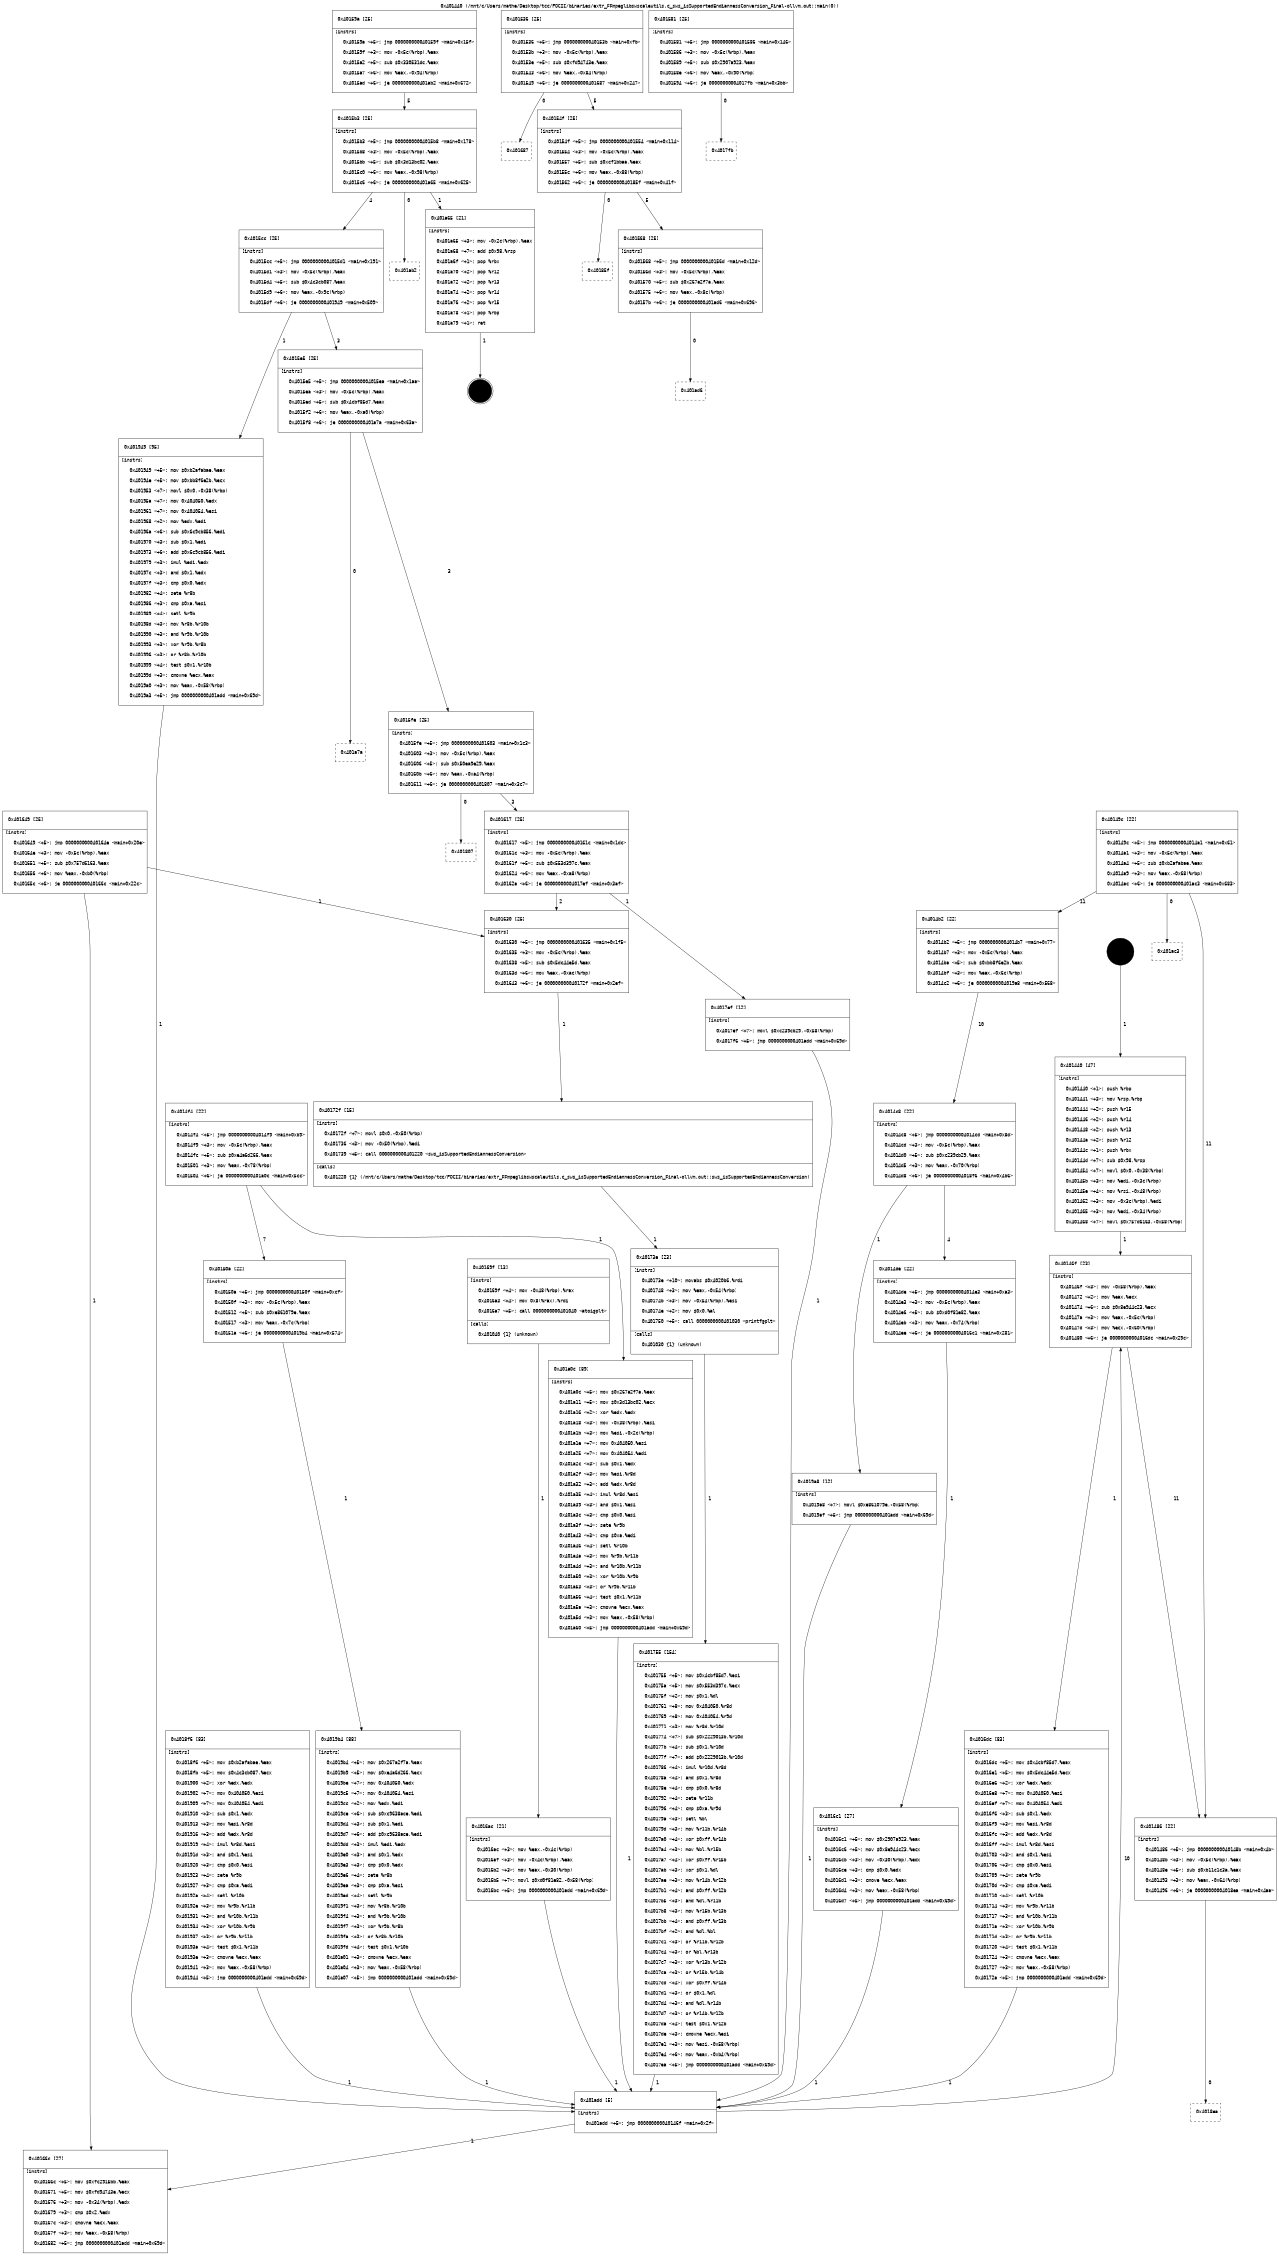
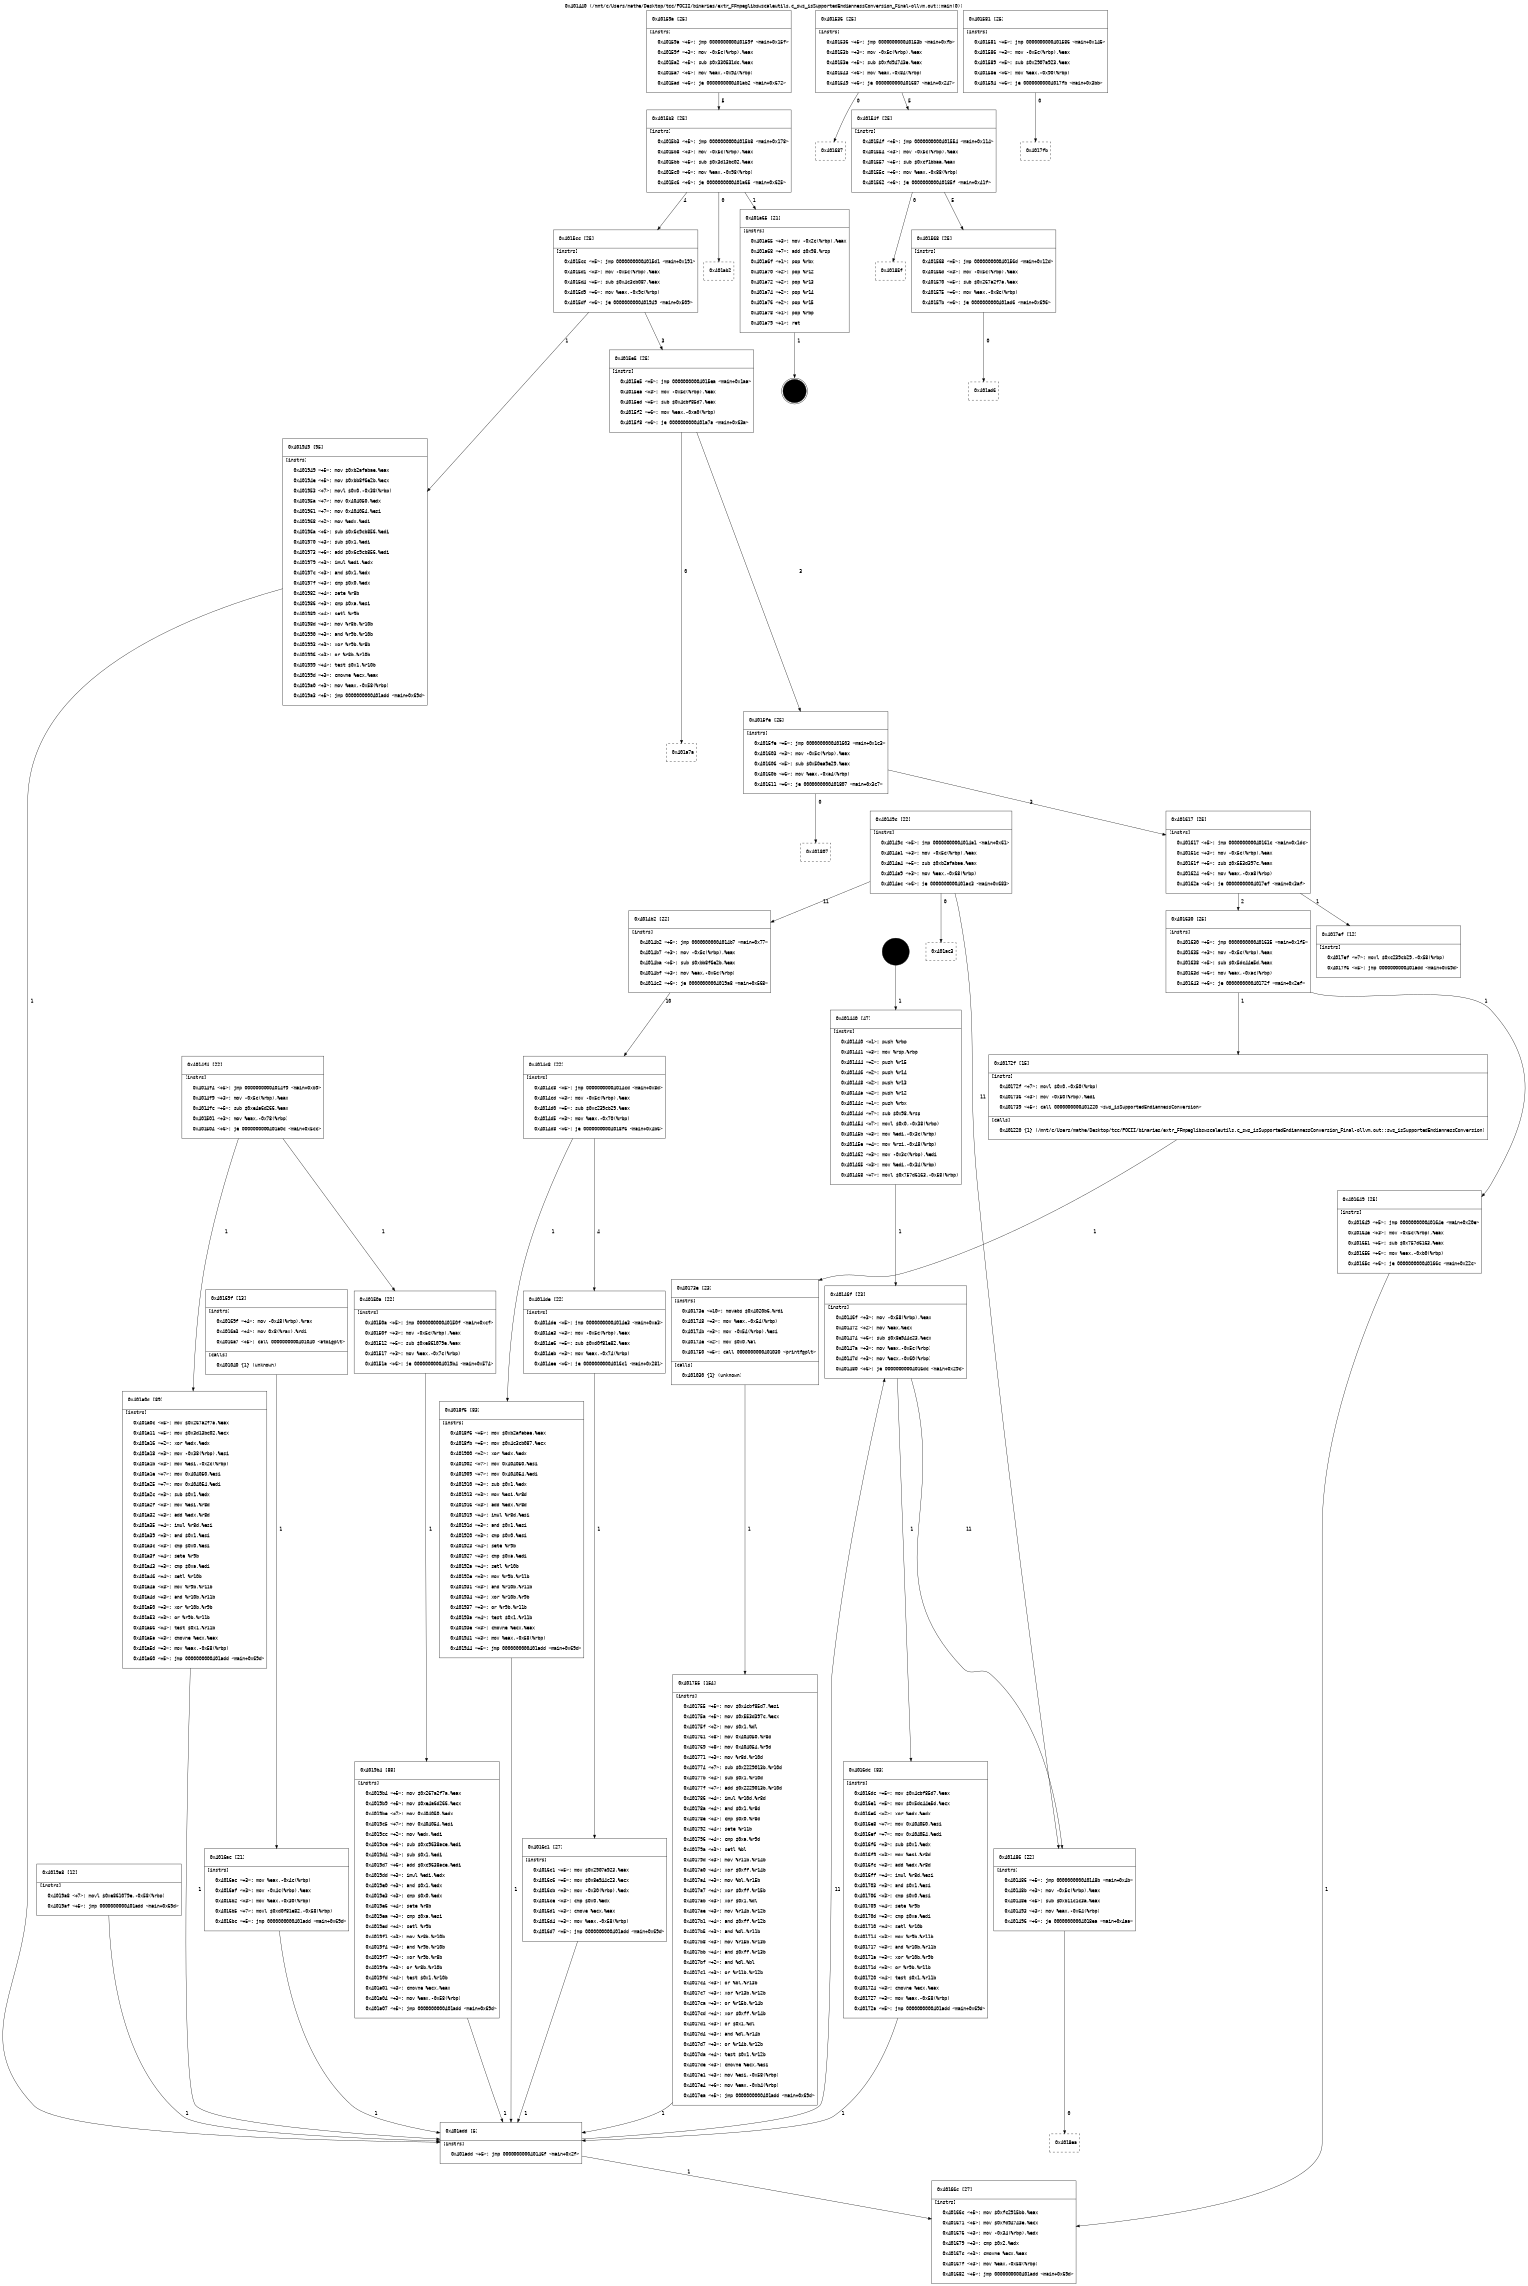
edge "0x401649 [25]" -> "0x401630 [25]": reversed
edge "0x4014f4 [22]" -> "0x40150a [22]": label " 7" -> " 1"
edge "0x4014c8 [22]" -> "0x4019a8 [12]": now "0x4014c8 [22]" -> "0x4018f6 [83]"
edge "0x4017ef [12]" -> "0x401add [5]": removed, label "1"
edge "0x401add [5]" -> "0x40146f [23]": label " 10" -> " 11"
